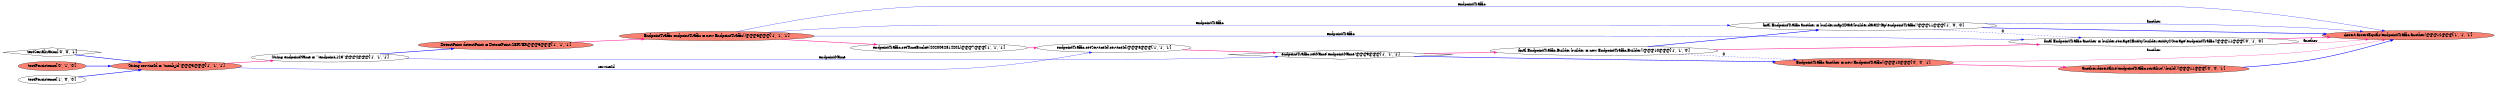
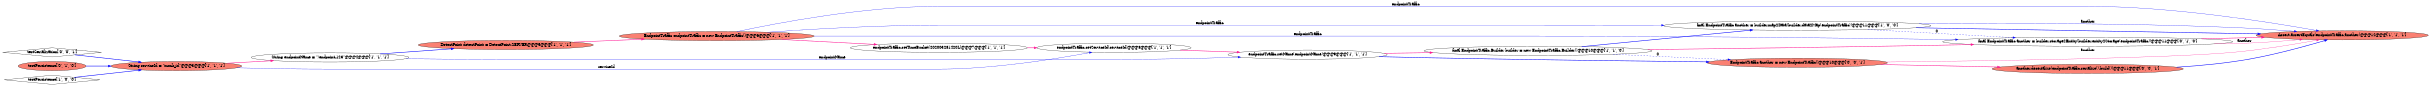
node "endpointTraffic.setName(endpointName)@@@9@@@['1', '1', '1']": shape diamond -> ellipse
node "testPersistence['1', '0', '0']": shape ellipse -> diamond
